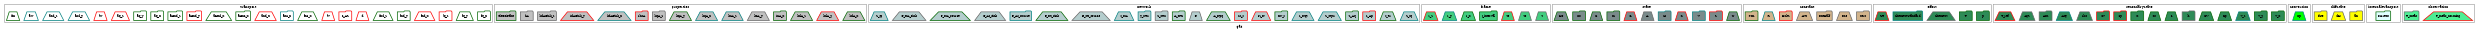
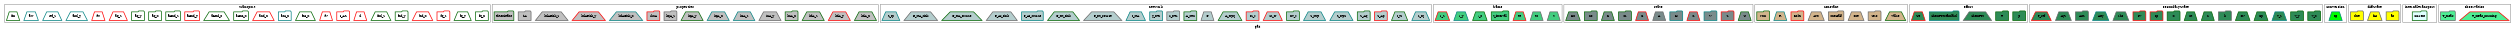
node "and_z": label "and_z" -> "ref_z"
node "kdAFick_z": shape folder -> trapezium
node "value": added
